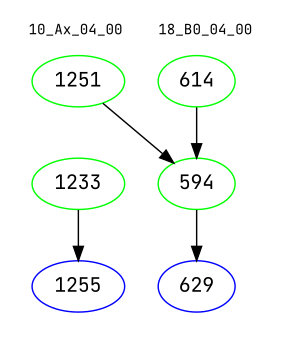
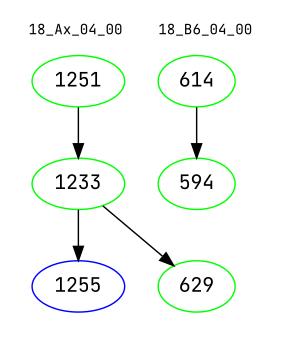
cluster "10_Ax_04_00": label "10_Ax_04_00" -> "18_Ax_04_00"
cluster "18_B0_04_00": label "18_B0_04_00" -> "18_B6_04_00"
edge "1251" -> "594": now "1251" -> "1233"
edge "594" -> "629": now "1233" -> "629"
node "629": color blue -> green
